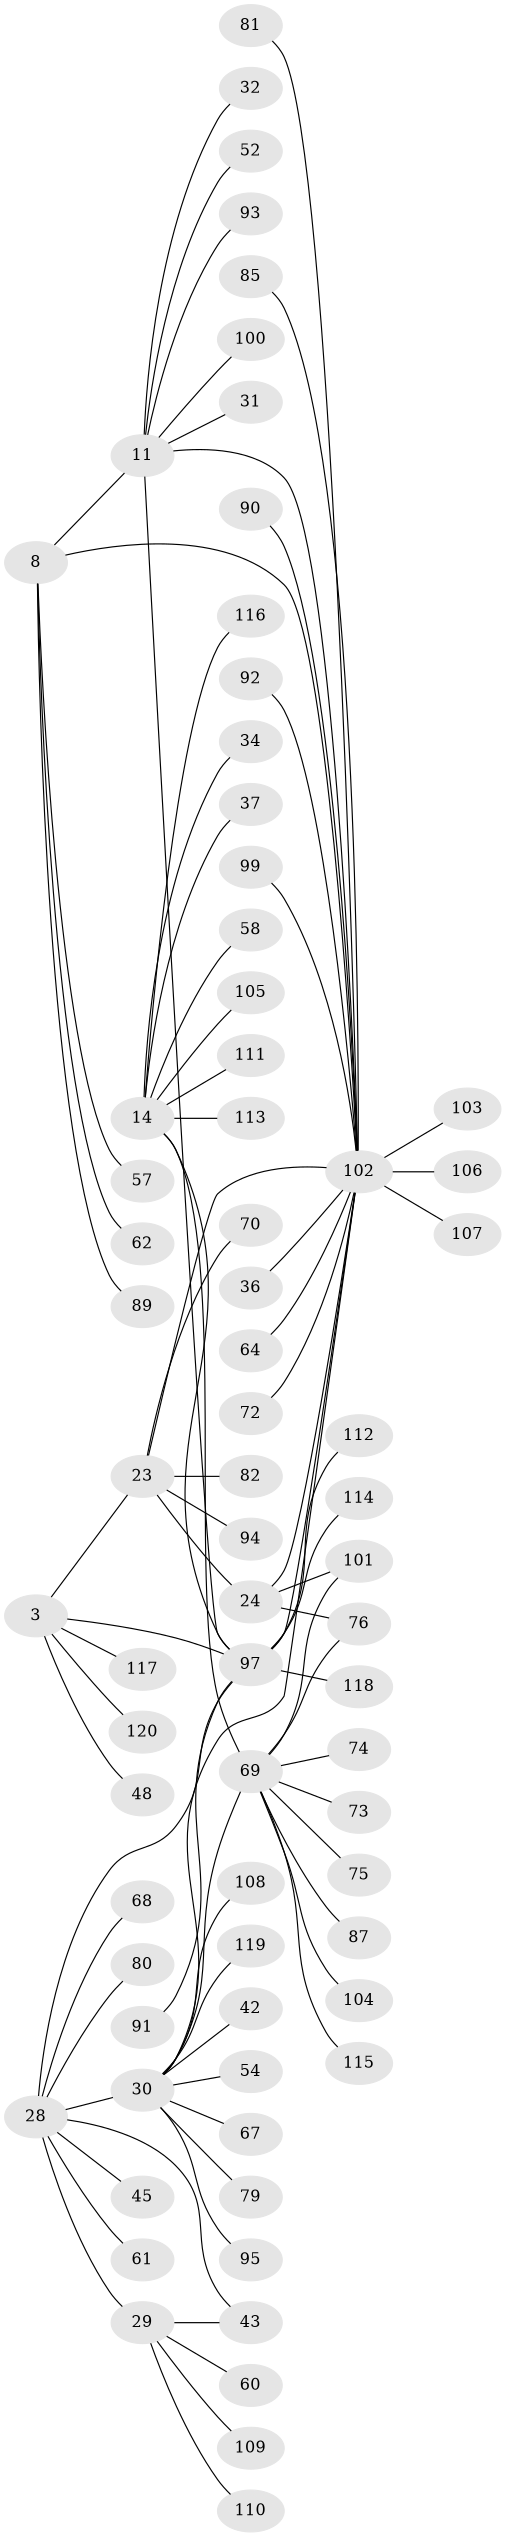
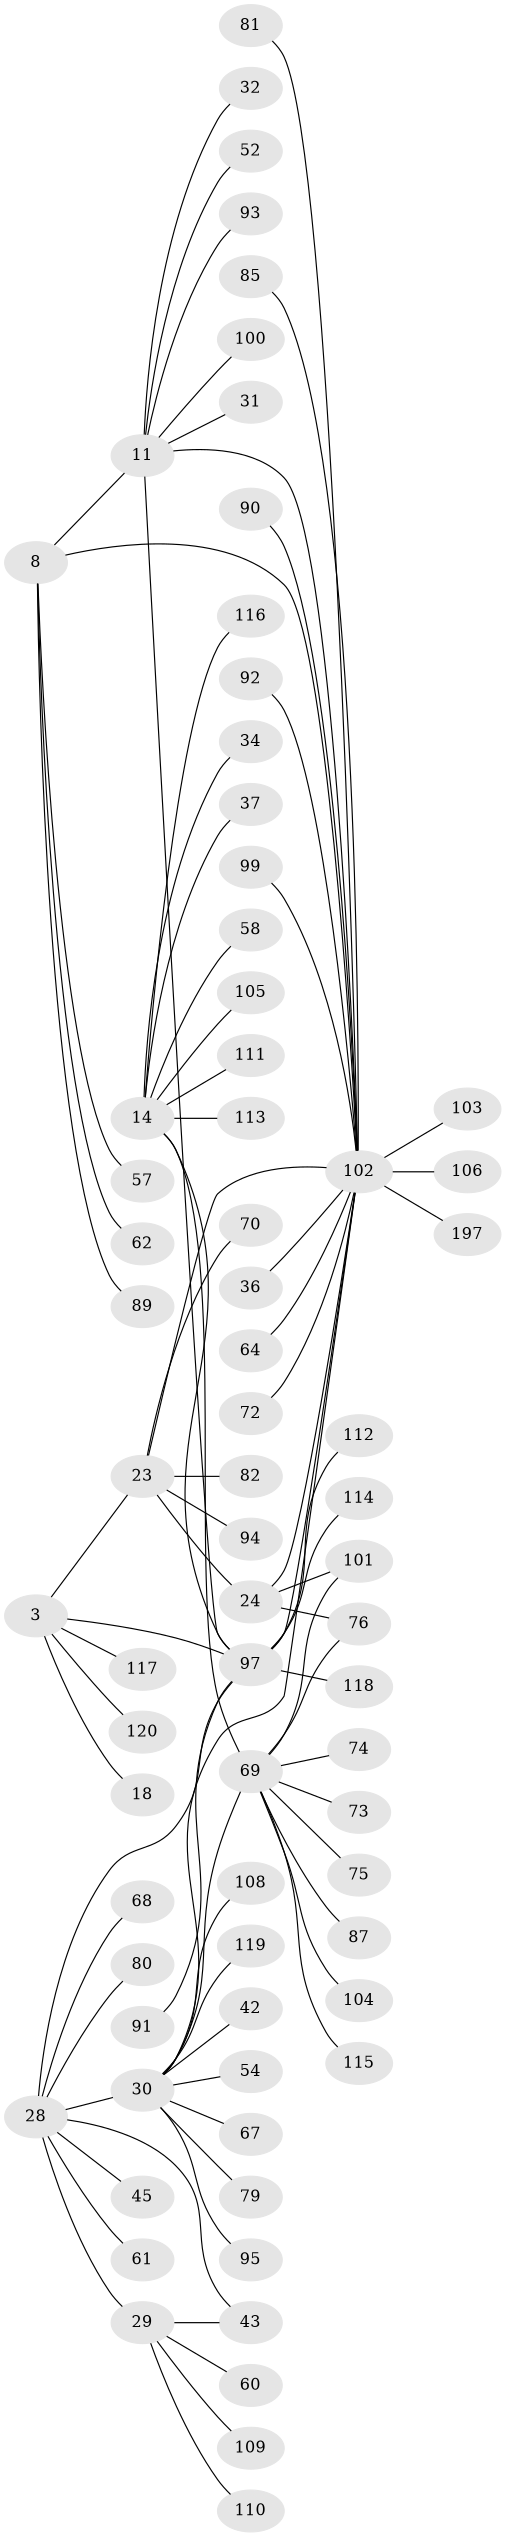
node "107": label "107" -> "197"
node "48": label "48" -> "18"
